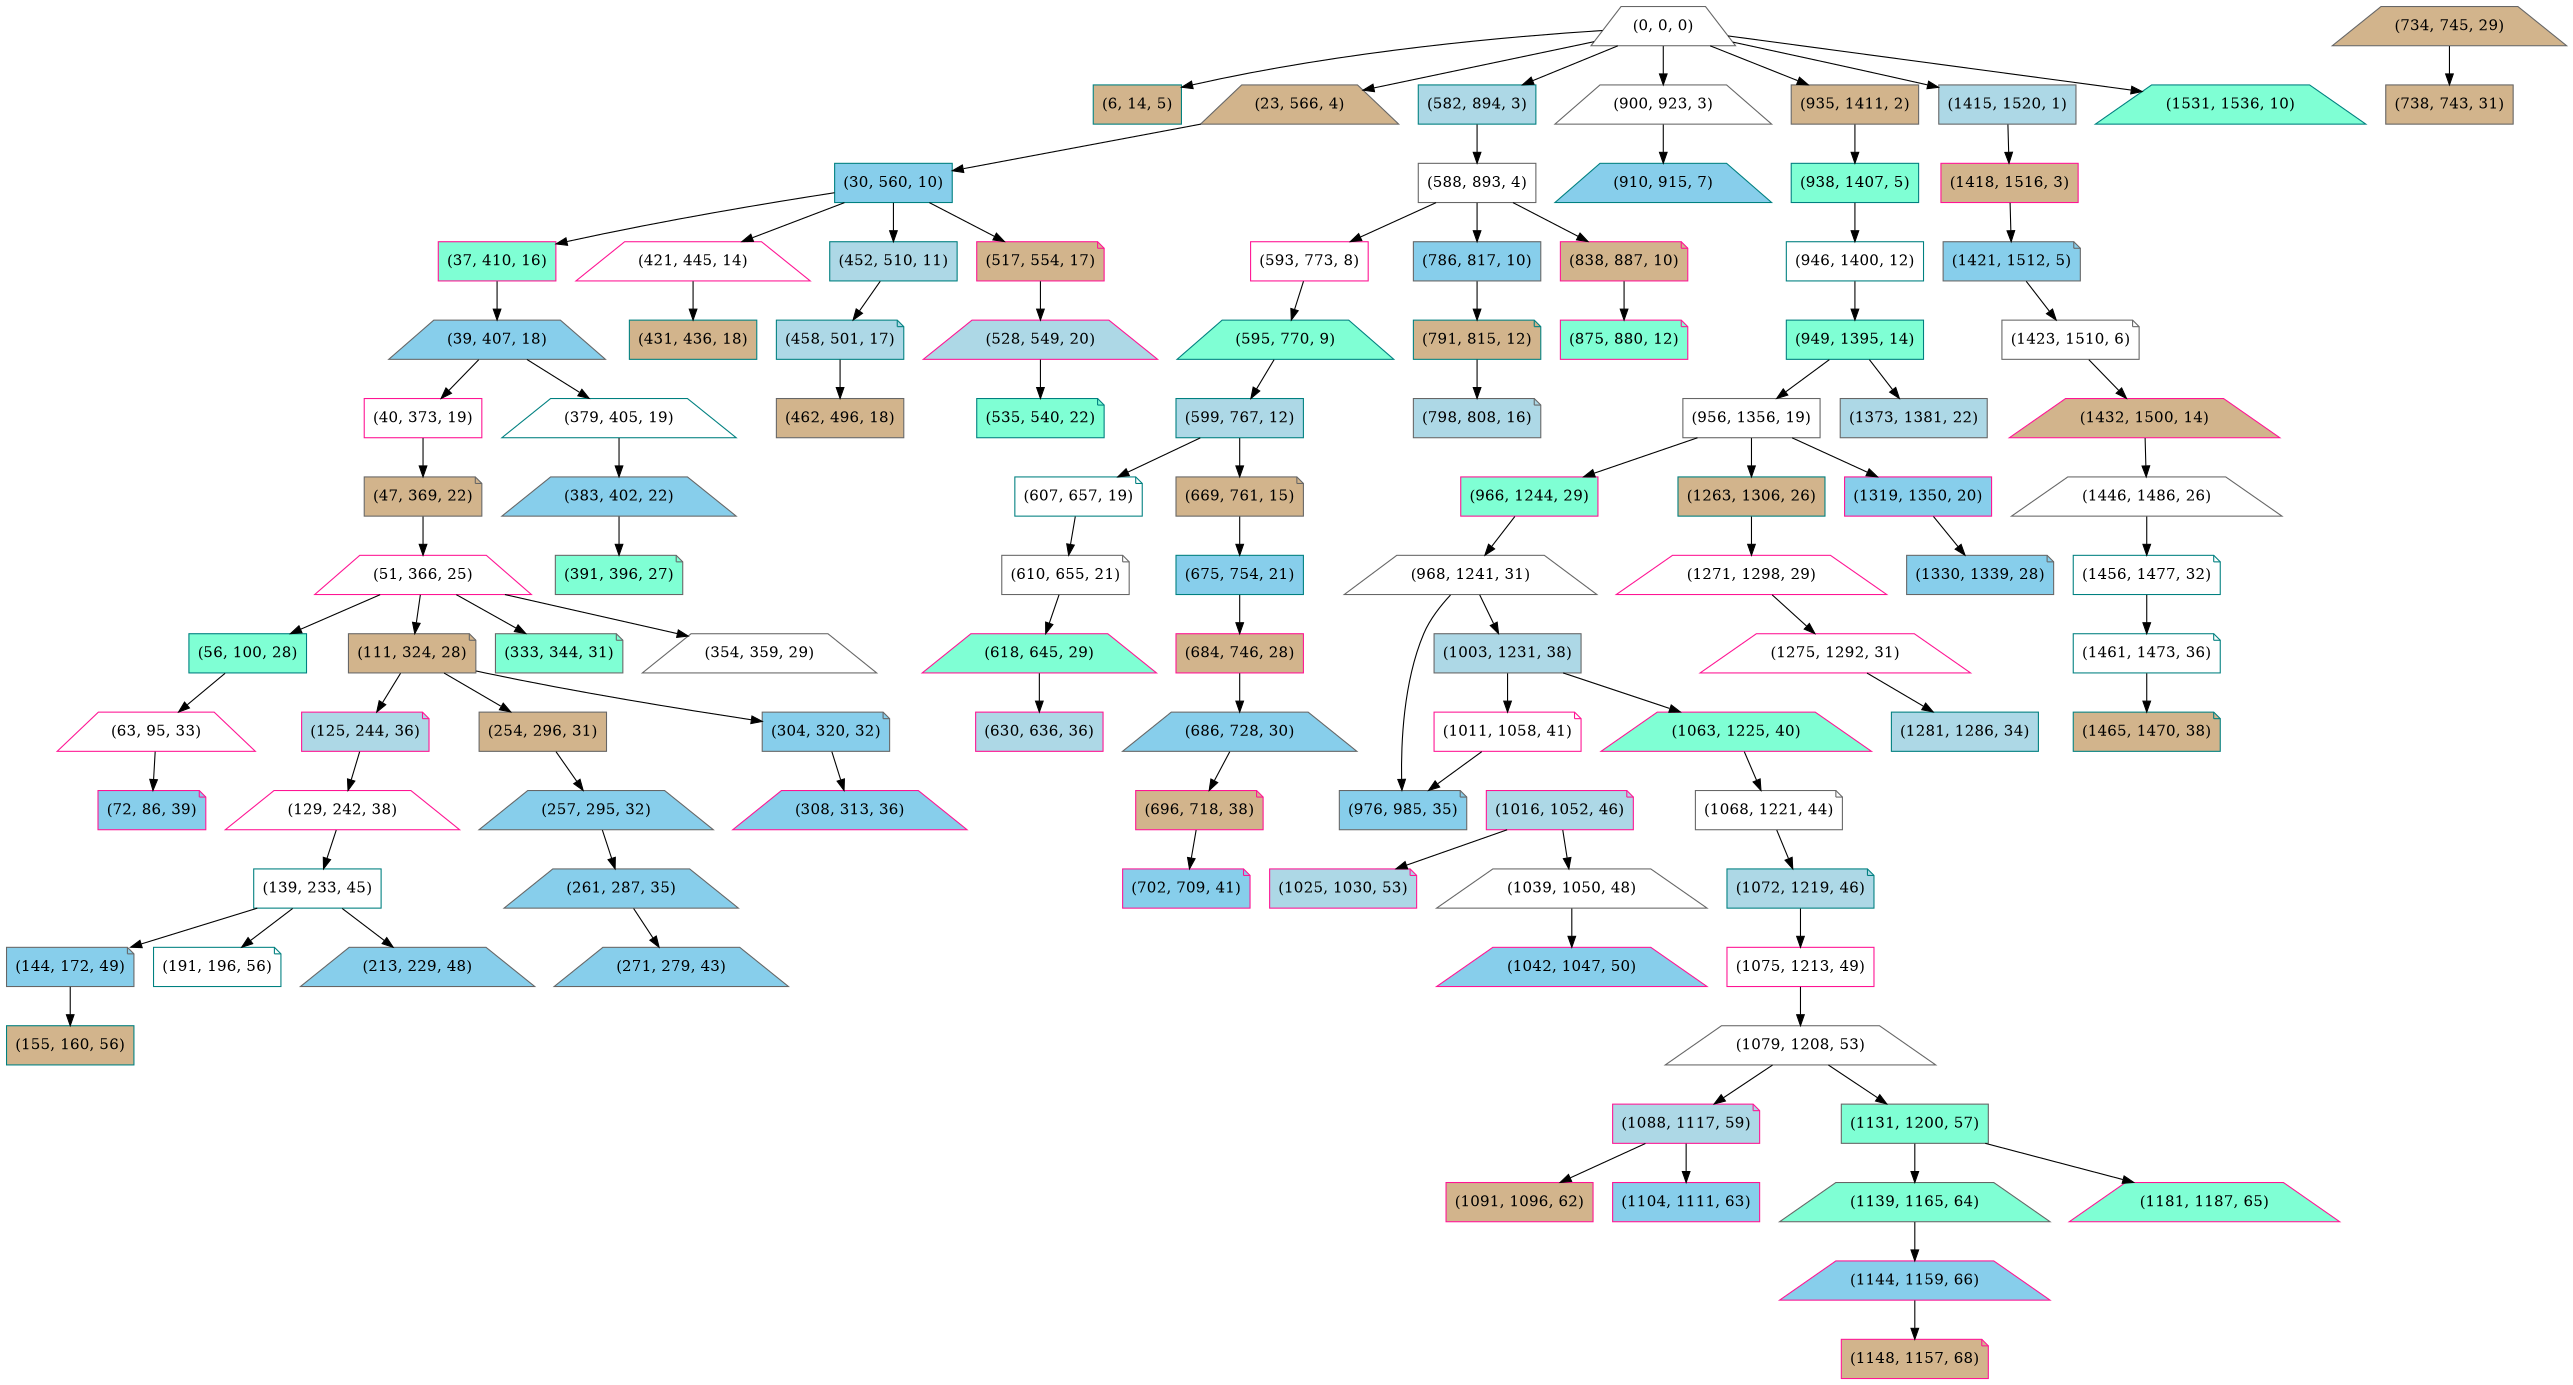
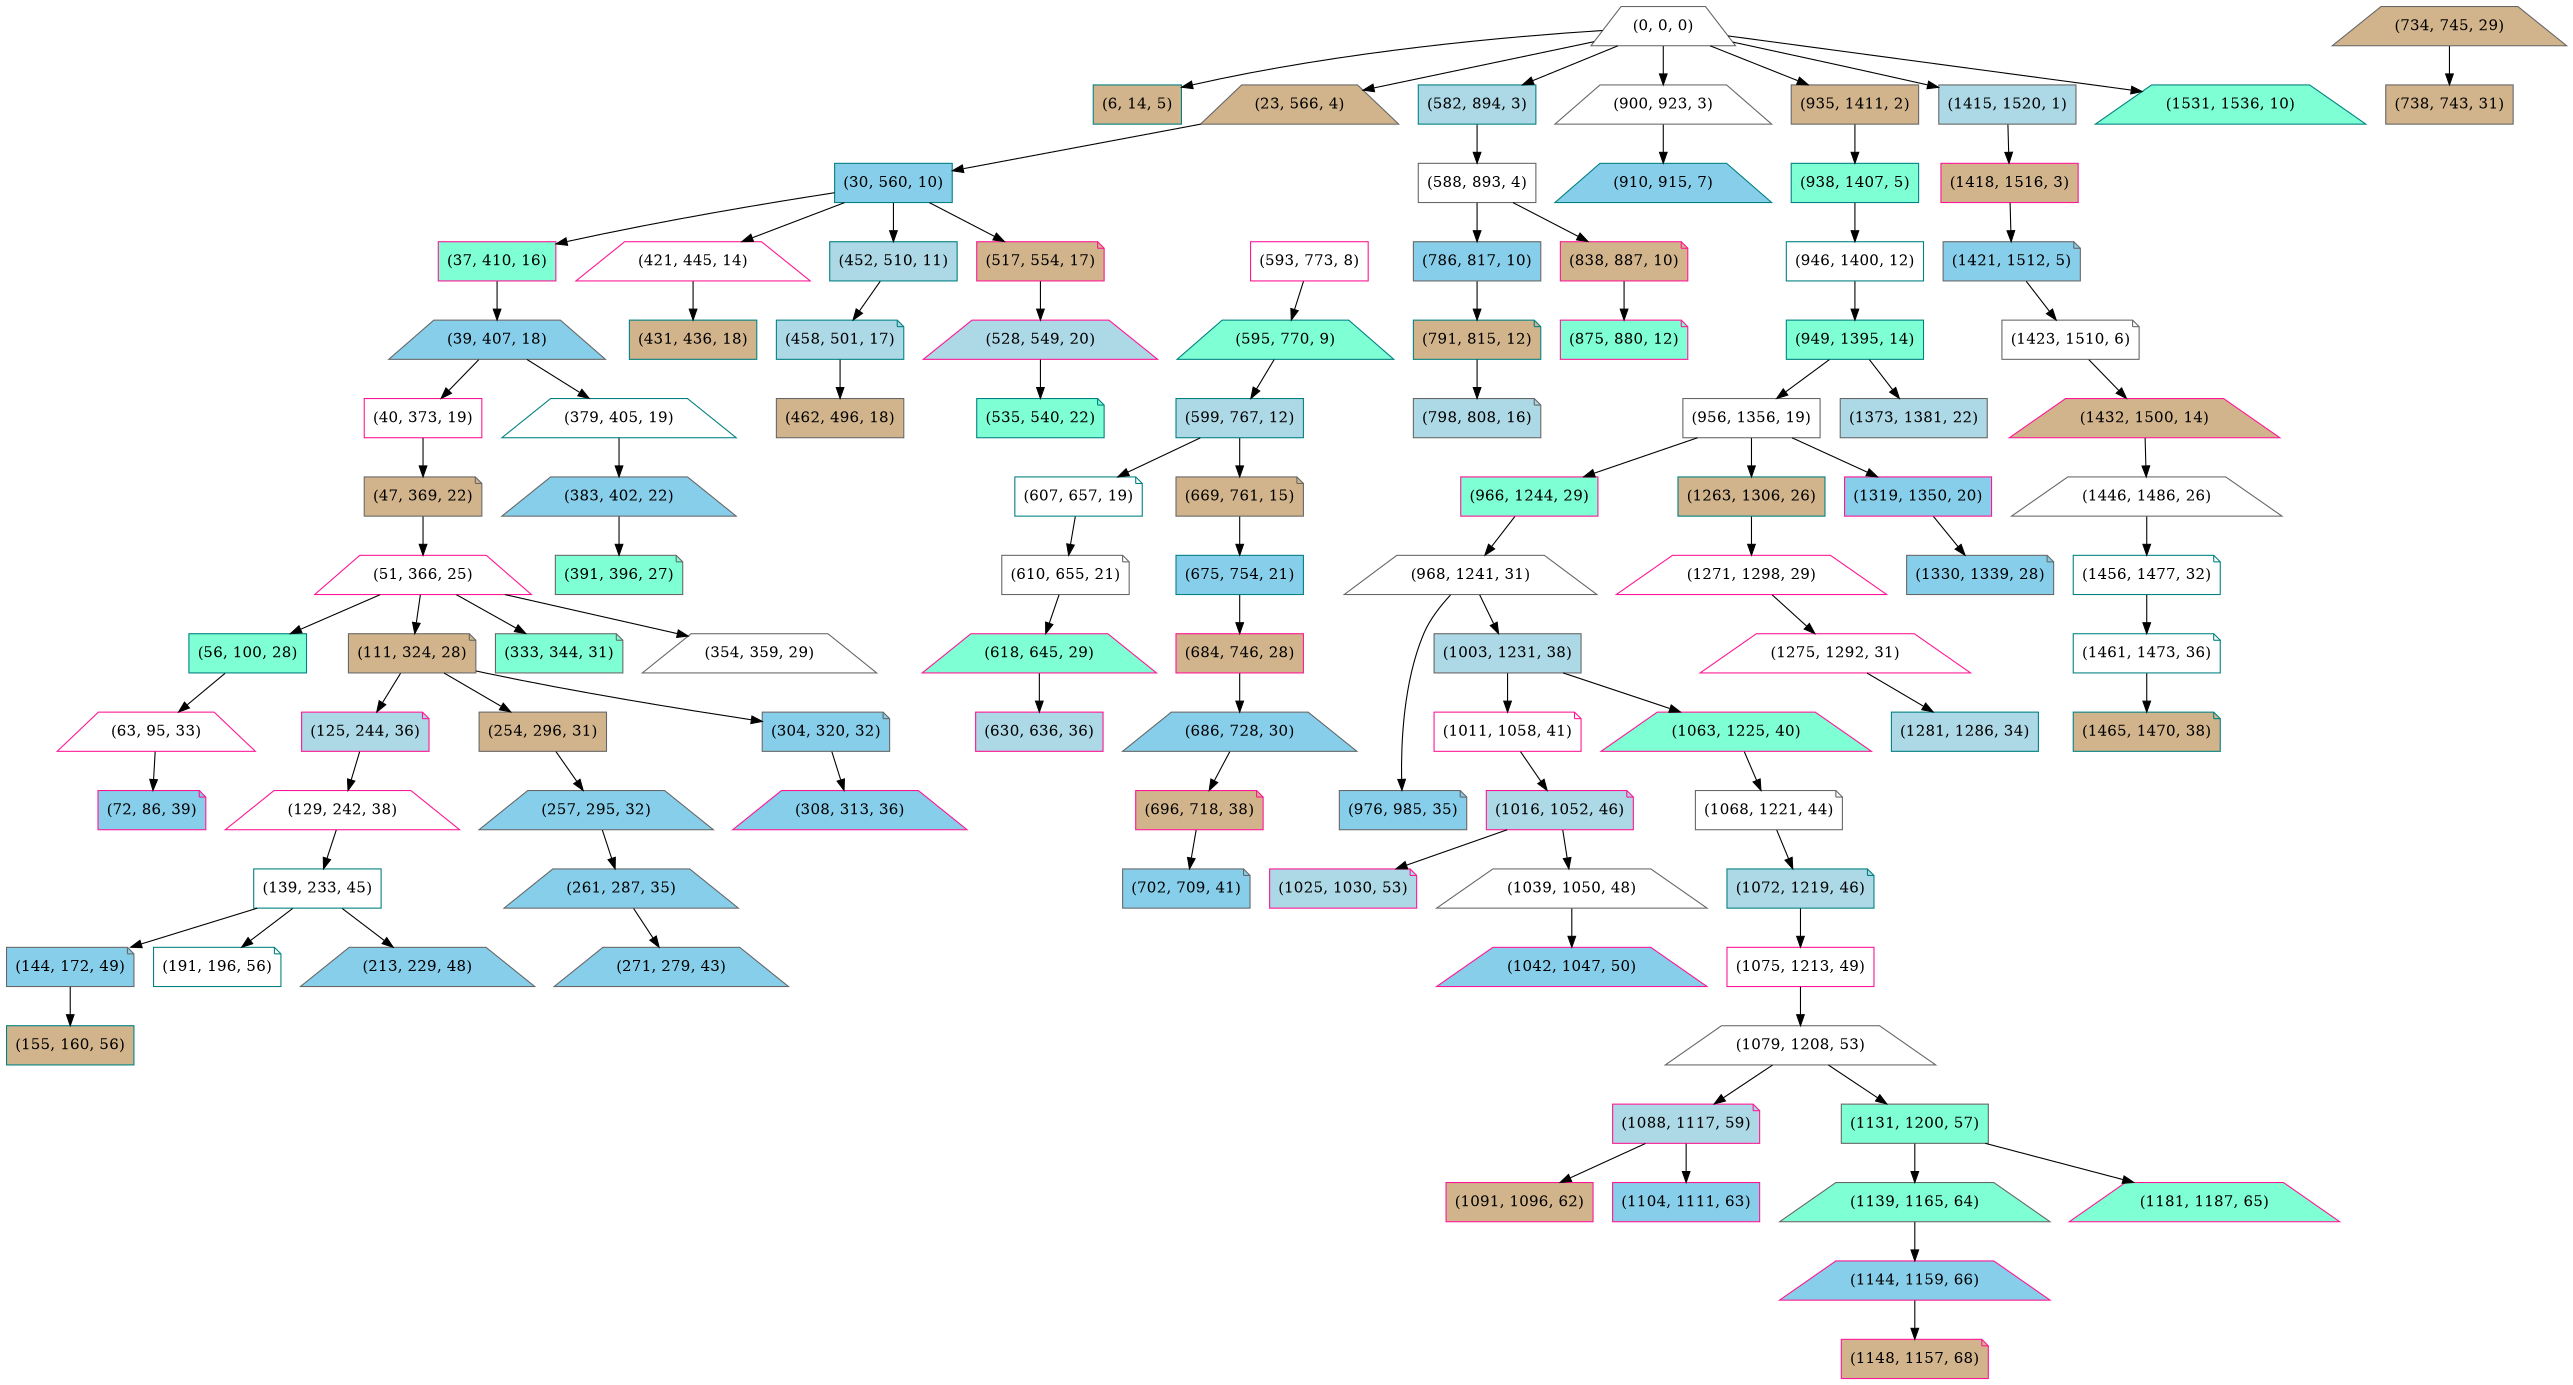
edge "(588, 893, 4)" -> "(593, 773, 8)": removed
edge "(1011, 1058, 41)" -> "(976, 985, 35)": now "(1011, 1058, 41)" -> "(1016, 1052, 46)"
node "(702, 709, 41)": color deeppink -> gray40
